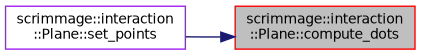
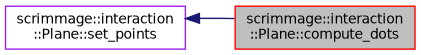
edge "scrimmage::interaction ::Plane::set_points" -> "scrimmage::interaction ::Plane::compute_dots": reversed
